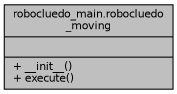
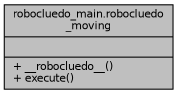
node "robocluedo_main.robocluedo": text "+ __init__()" -> "+ __robocluedo__()"
